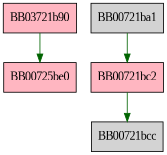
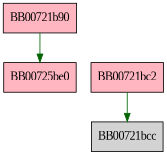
node "BB03721b90": label "BB03721b90" -> "BB00721b90"
node "BB00721ba1": removed
